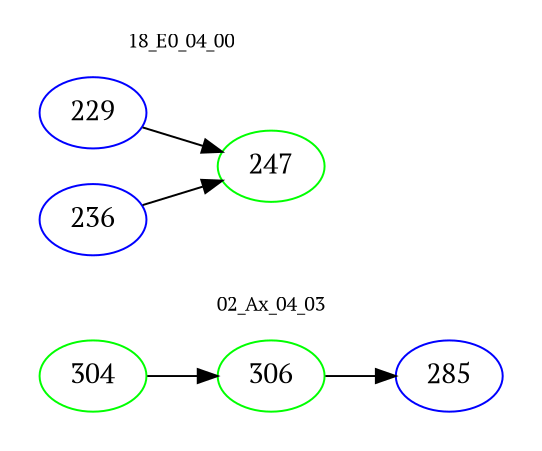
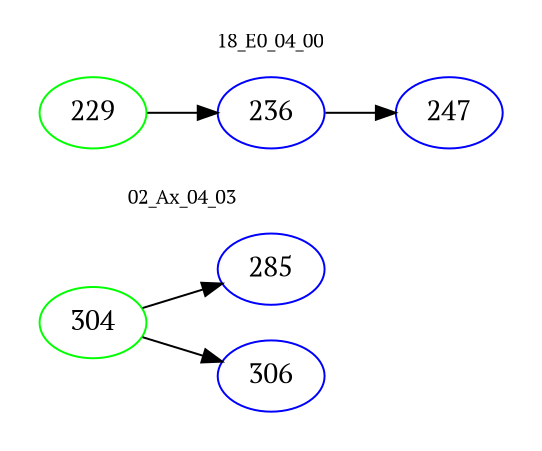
node "229": color blue -> green
edge "229" -> "247": now "229" -> "236"
node "247": color green -> blue
node "306": color green -> blue
edge "306" -> "285": now "304" -> "285"
